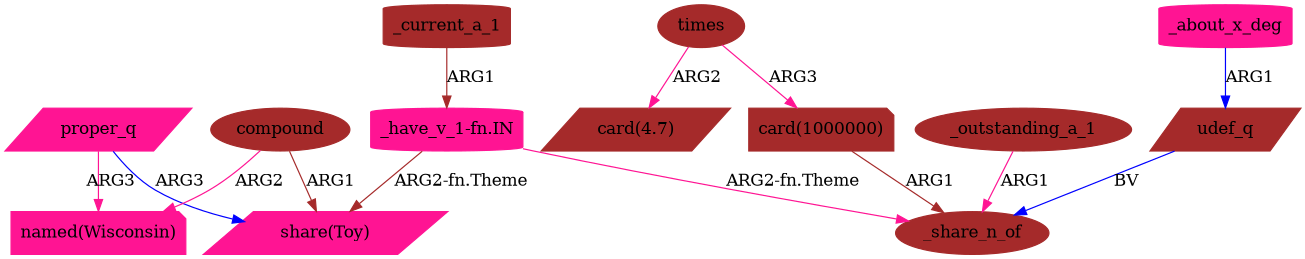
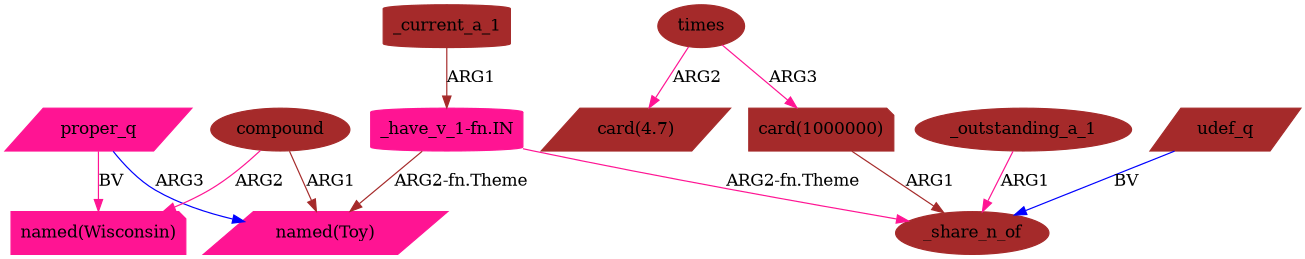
node "_about_x_deg": removed
edge "proper_q" -> "named(Wisconsin)": label "ARG3" -> "BV"
node "share(Toy)": label "share(Toy)" -> "named(Toy)"
